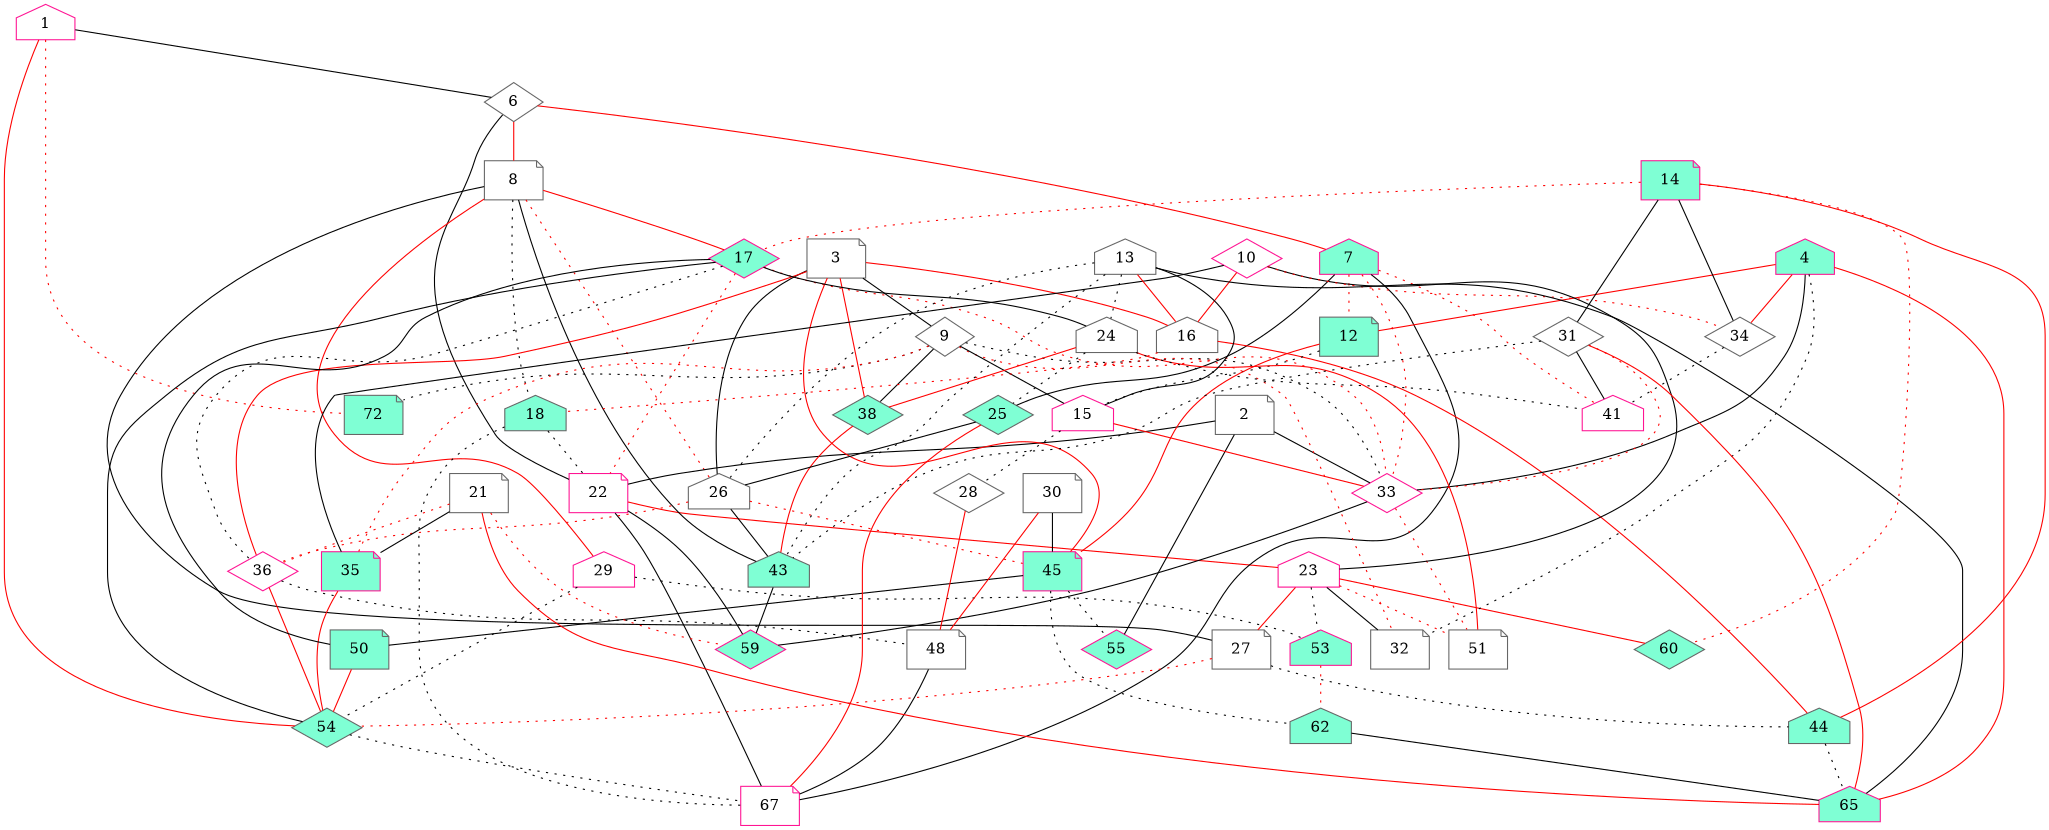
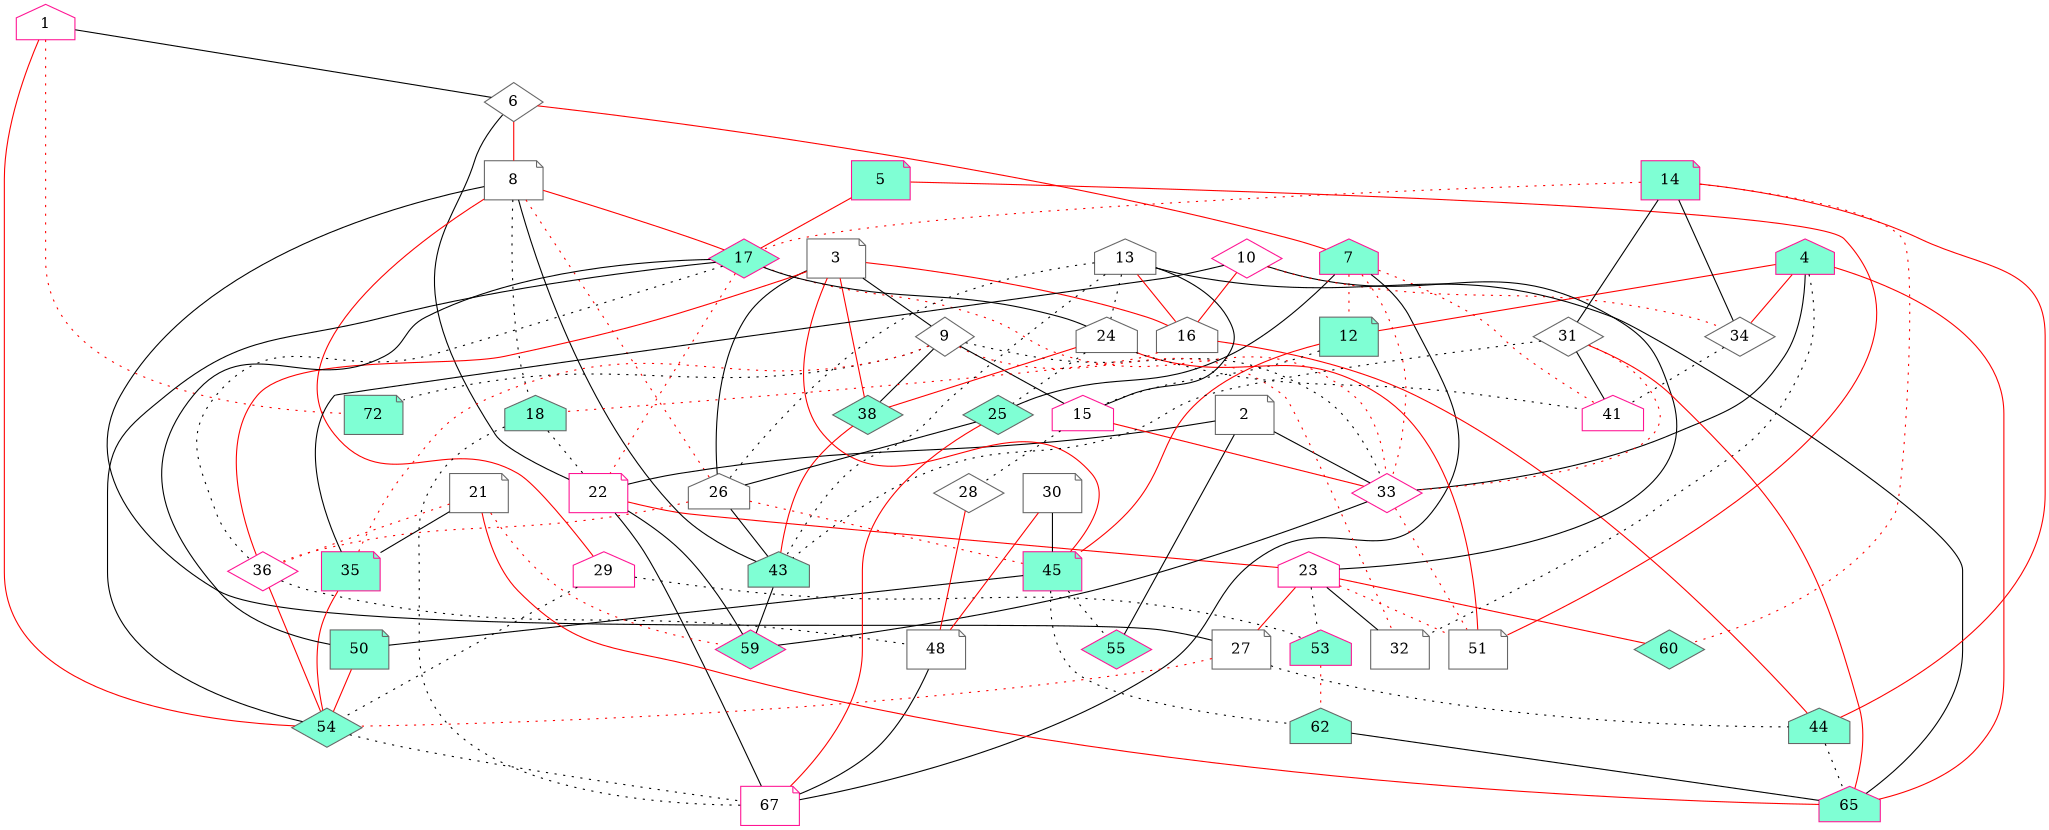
node "5": added
